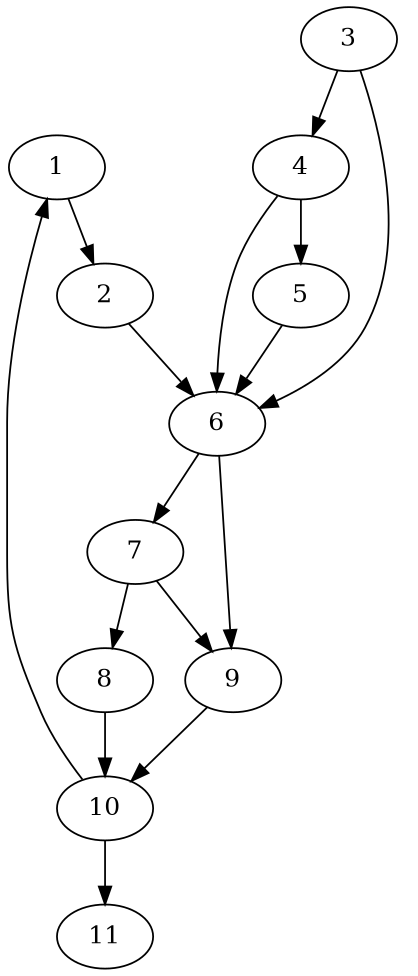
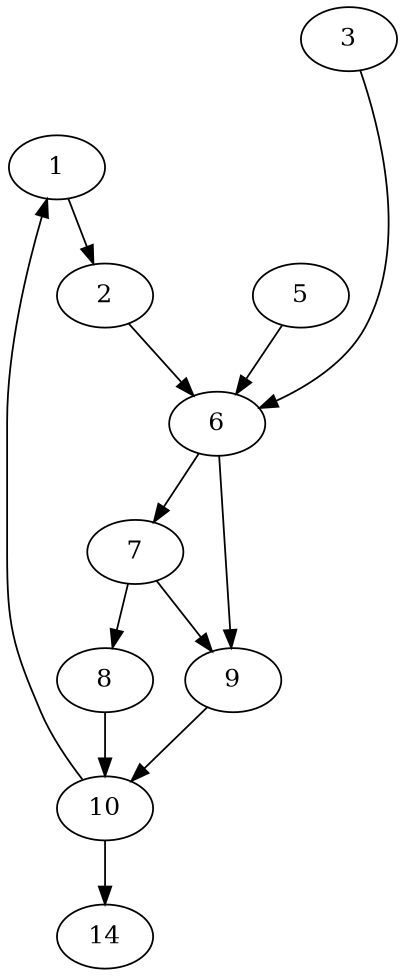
node "4": removed
node "11": label "11" -> "14"
